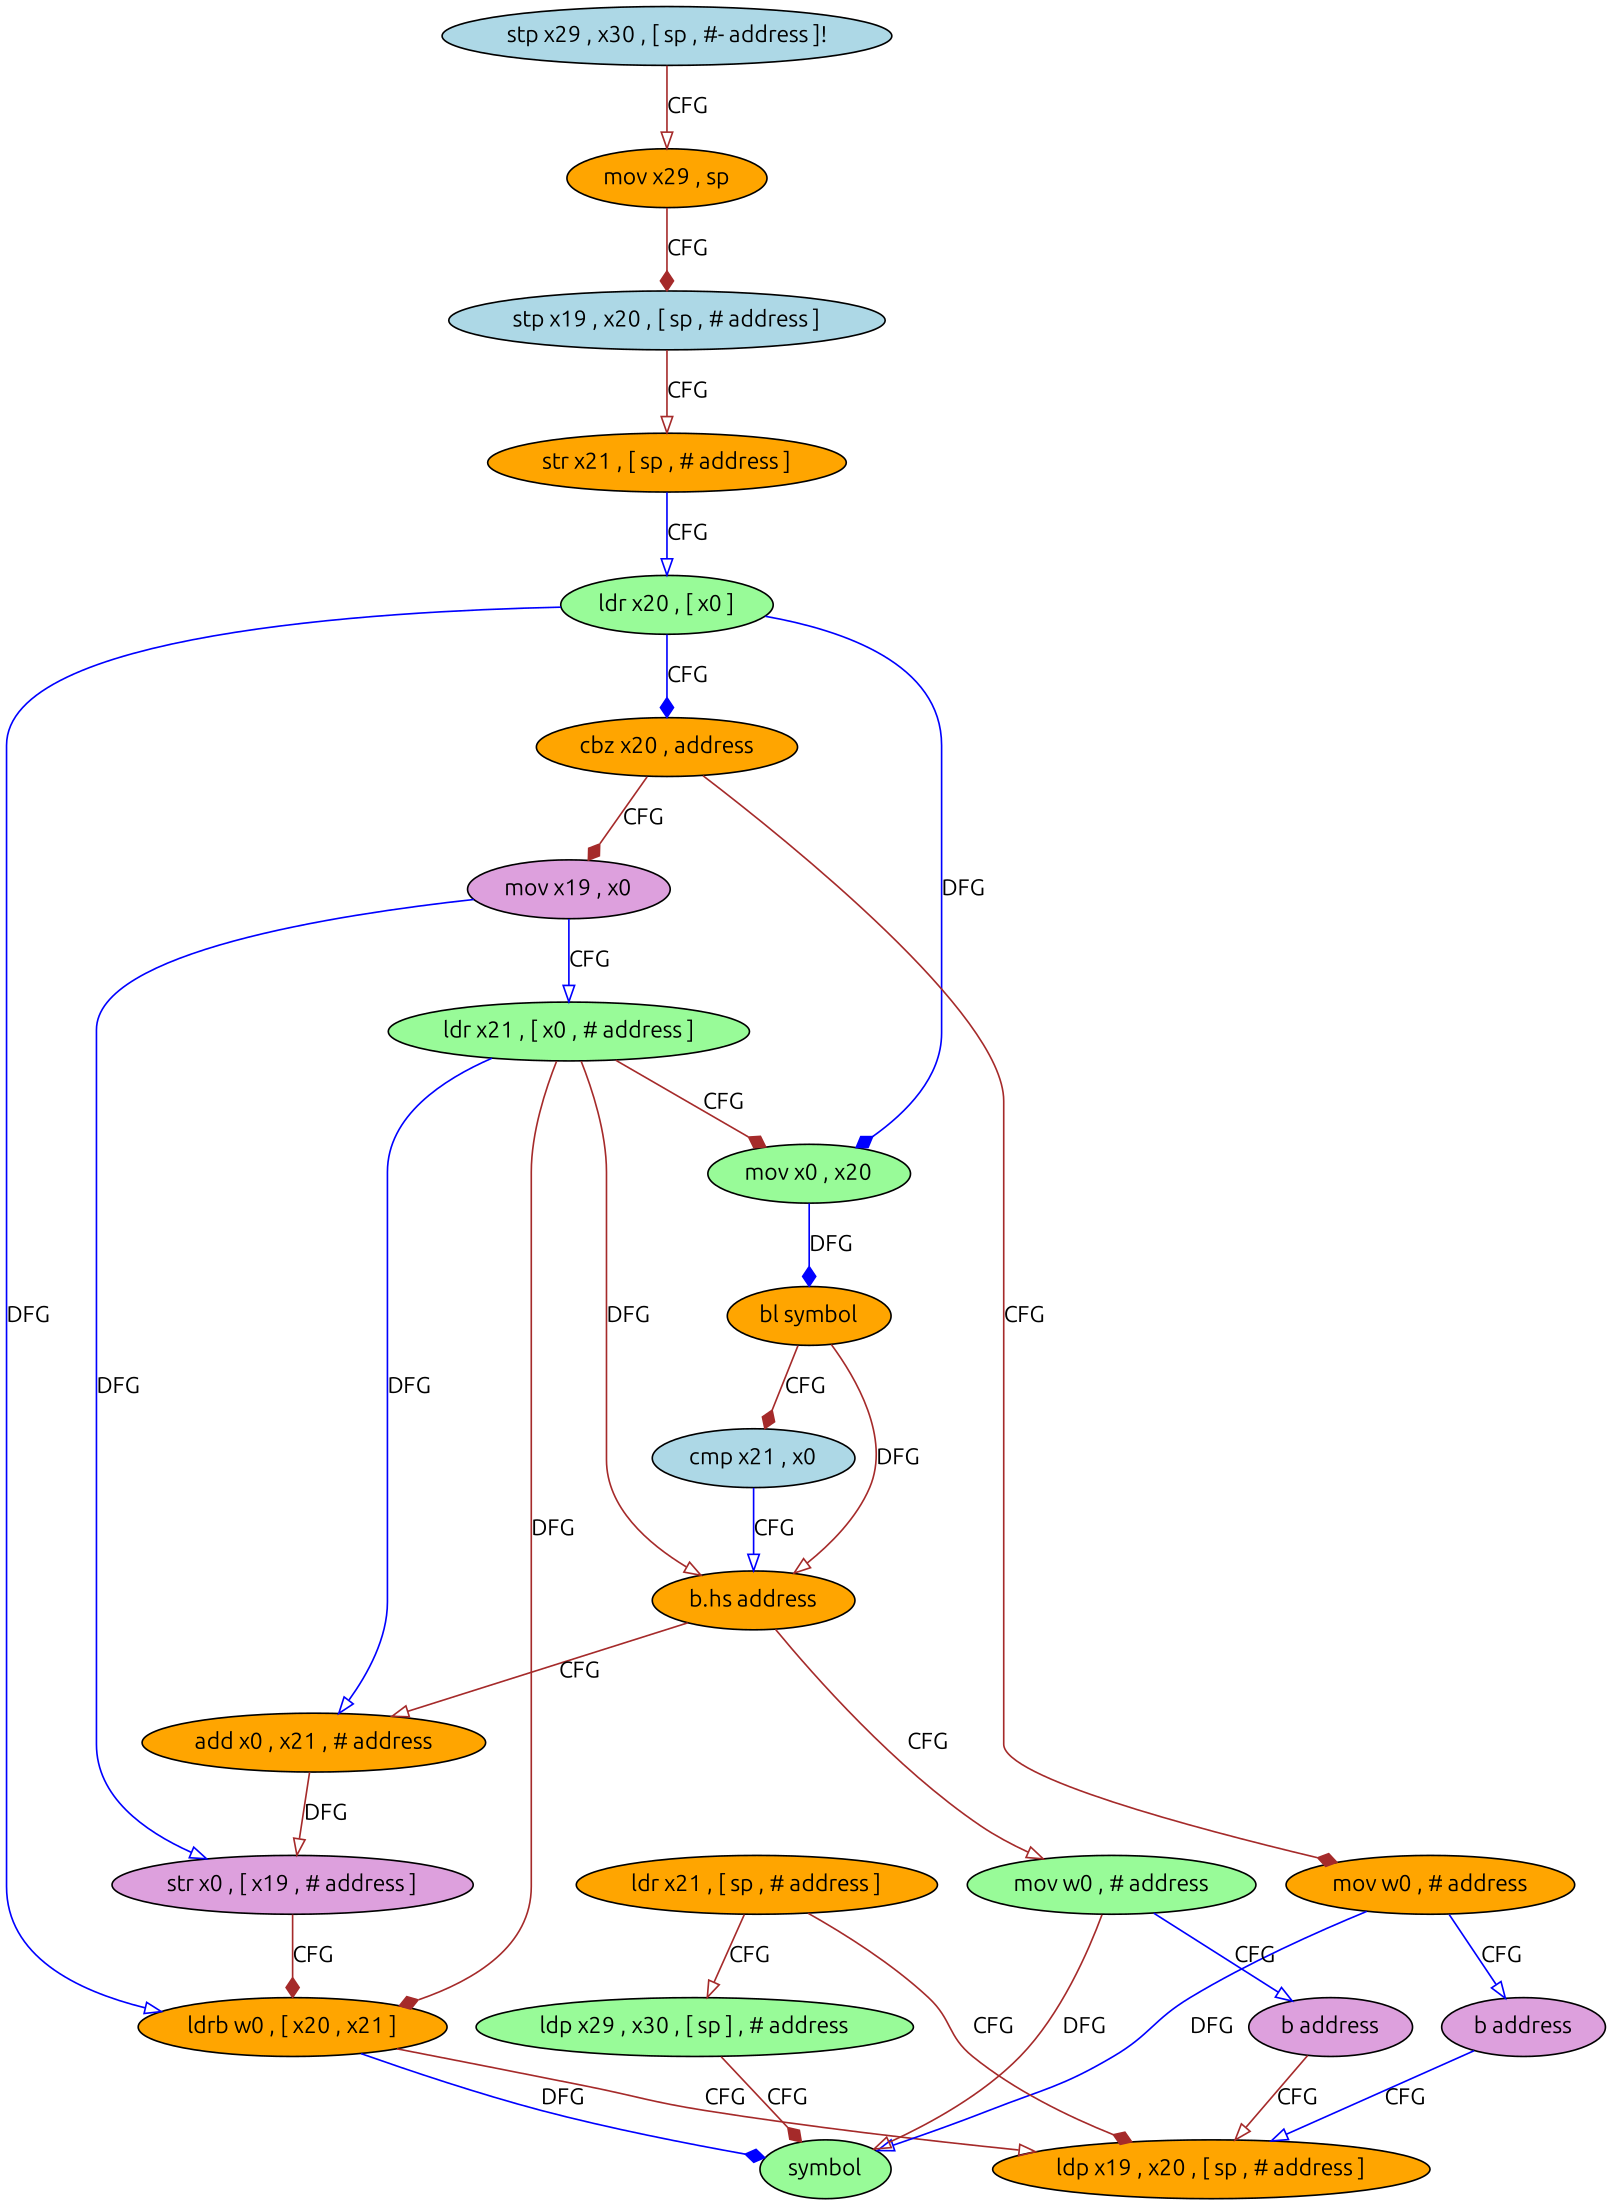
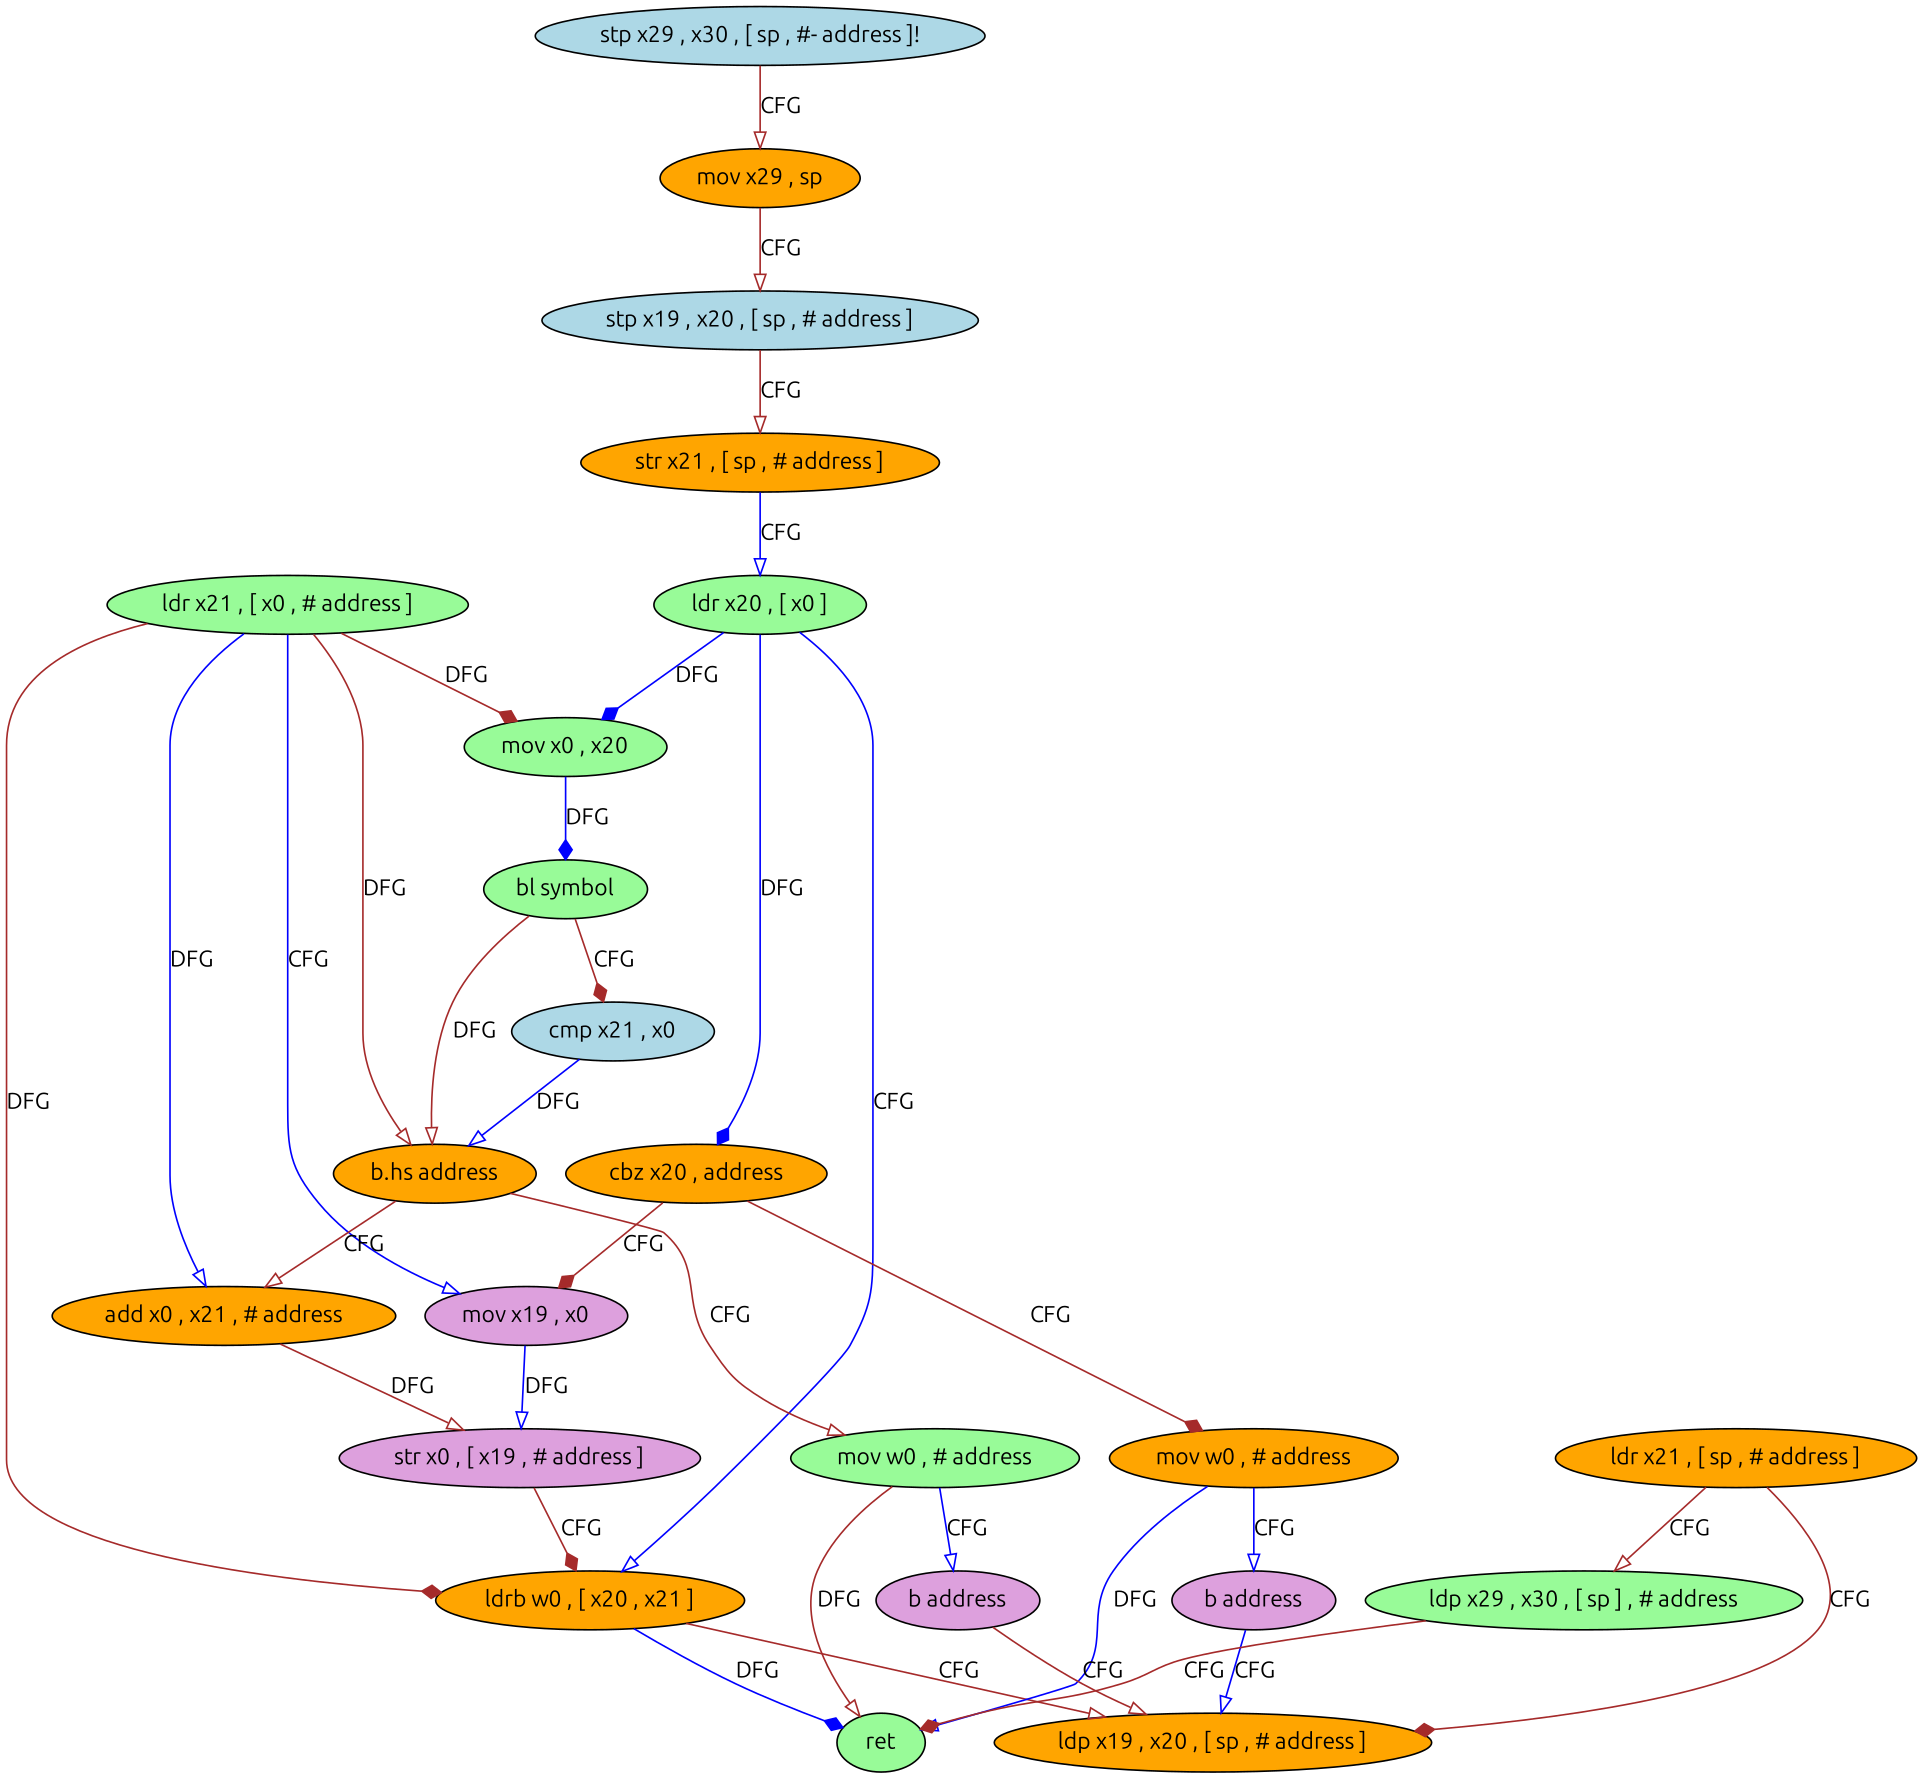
edge "mov x29 , sp" -> "stp x19 , x20 , [ sp , # address ]": arrowhead diamond -> onormal
edge "ldr x20 , [ x0 ]" -> "cbz x20 , address": label "CFG" -> "DFG"
edge "mov x19 , x0" -> "ldr x21 , [ x0 , # address ]": reversed
edge "ldr x21 , [ x0 , # address ]" -> "mov x0 , x20": label "CFG" -> "DFG"
edge "ldr x20 , [ x0 ]" -> "ldrb w0 , [ x20 , x21 ]": label "DFG" -> "CFG"
node "bl symbol": fillcolor orange -> palegreen
edge "cmp x21 , x0" -> "b.hs address": label "CFG" -> "DFG"
node "symbol": label "symbol" -> "ret"
